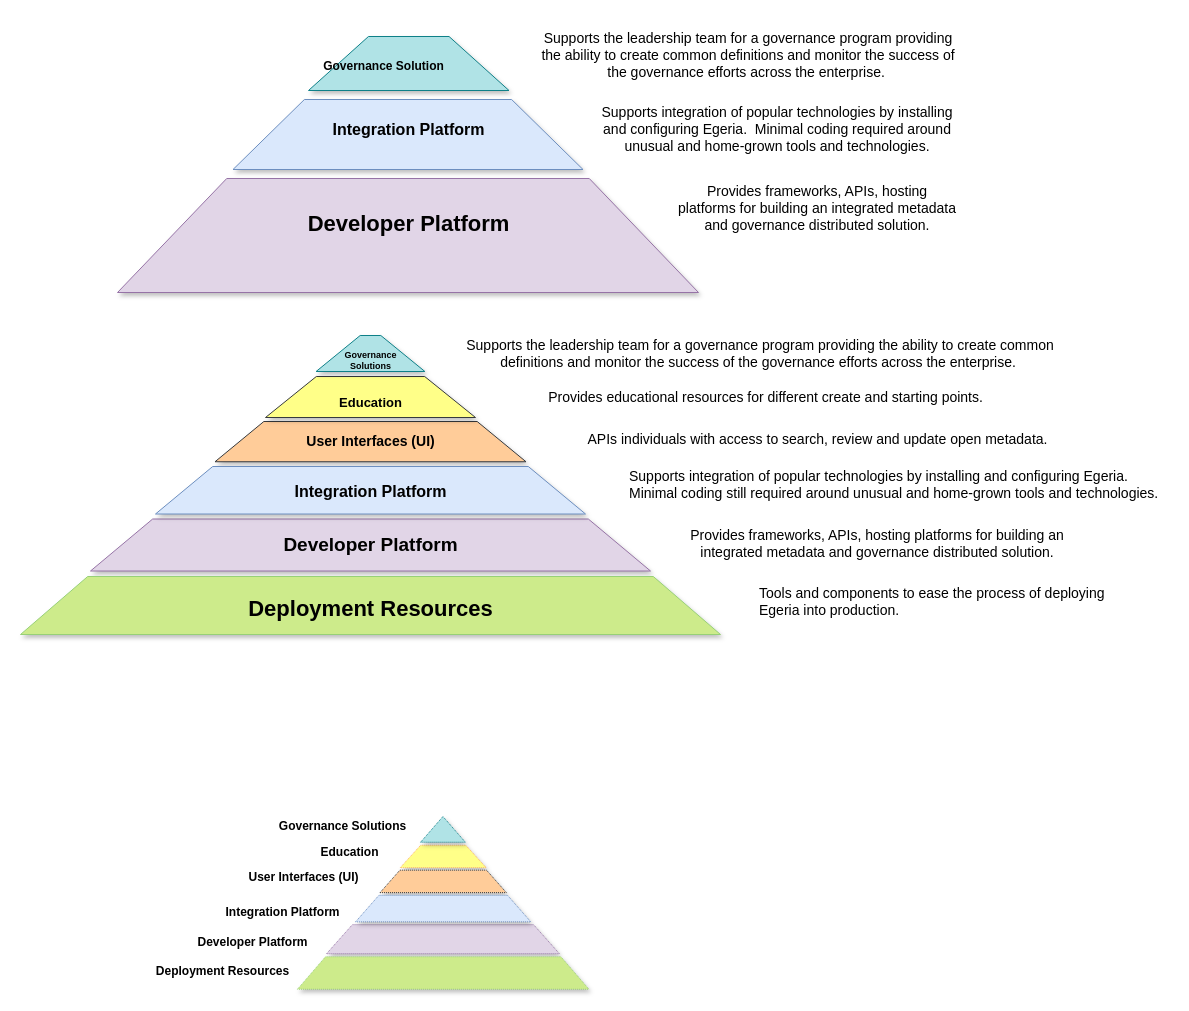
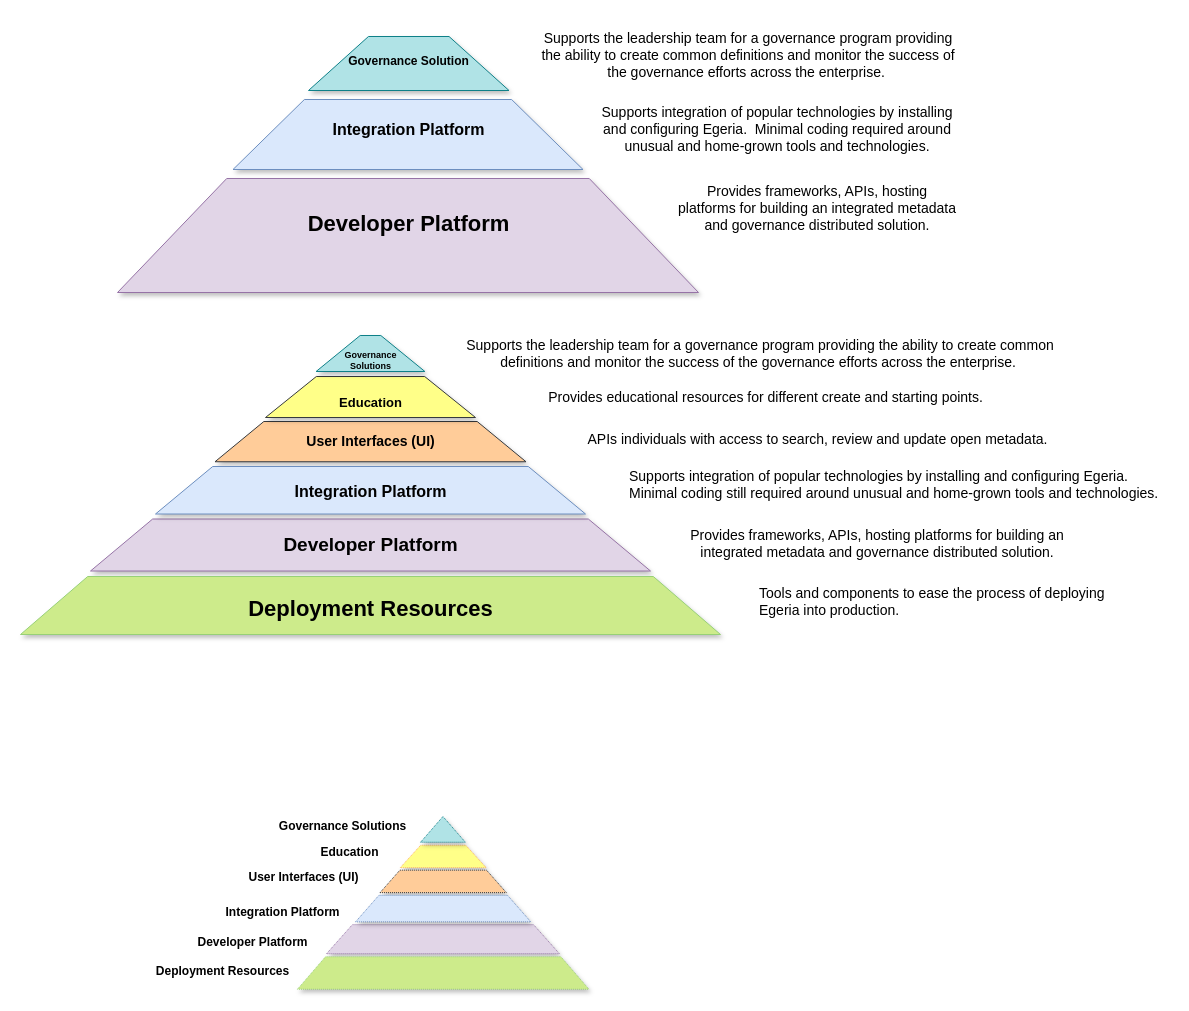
node "Governance Solution": moved (383, 67) -> (408, 62)
